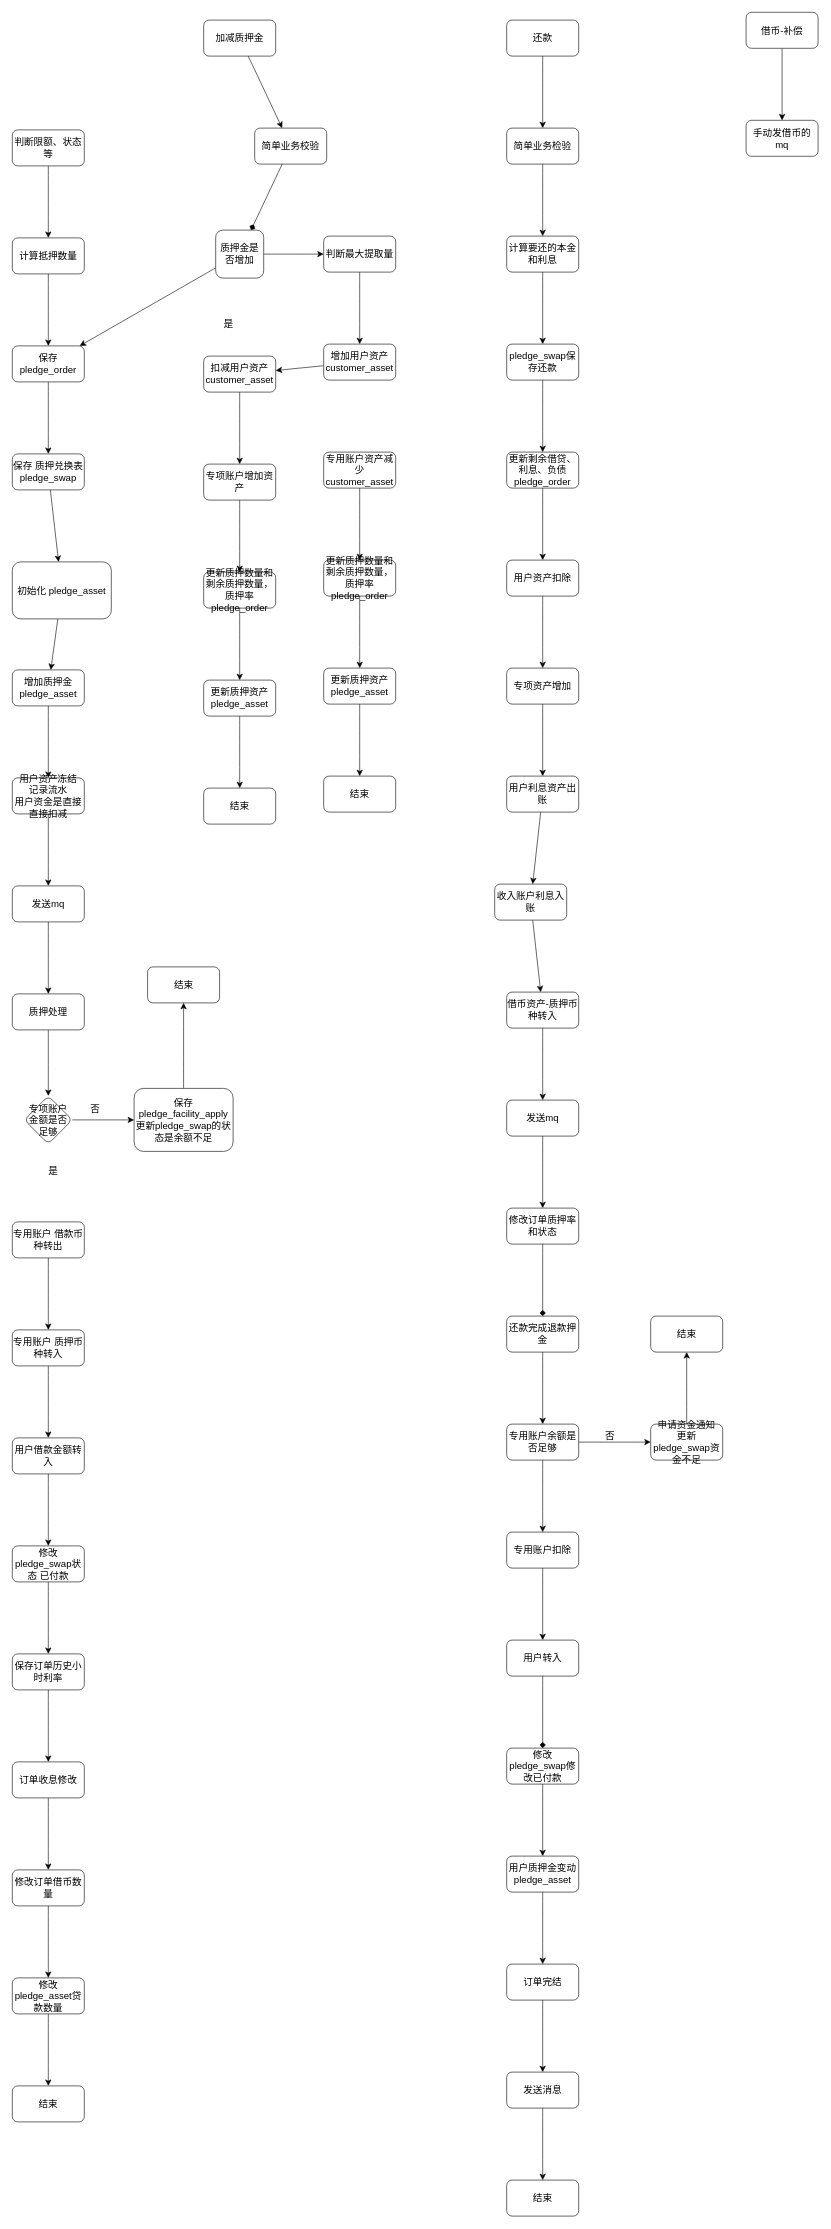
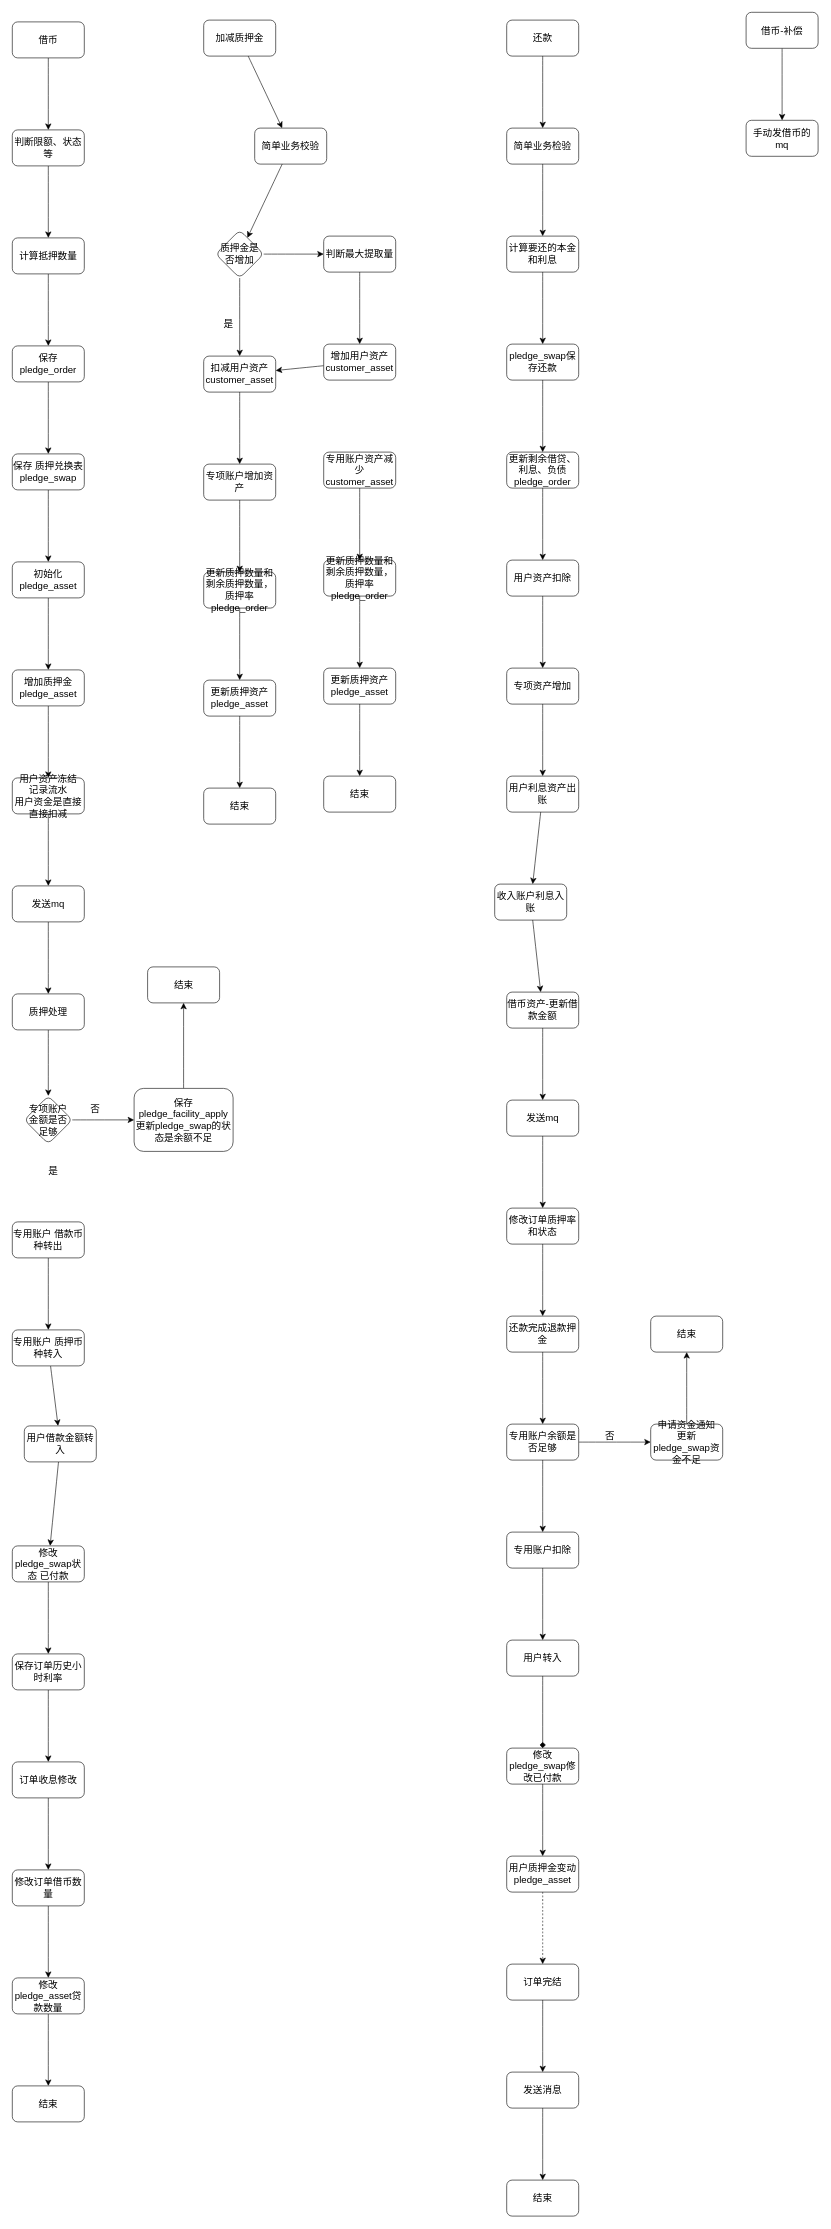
node "借币": added
edge "借币" -> "判断限额、状态等": added
edge "简单业务校验" -> "质押金是否增加": arrowhead diamond -> classic
node "质押金是否增加": shape rounded rectangle -> diamond
edge "质押金是否增加" -> "保存pledge_order": now "质押金是否增加" -> "扣减用户资产 customer_asset"
node "初始化 pledge_asset": size 99x57 -> 72x36
node "借币资产-质押币种转入": label "借币资产-质押币种转入" -> "借币资产-更新借款金额"
edge "修改订单质押率和状态" -> "还款完成退款押金": arrowhead diamond -> classic
node "用户借款金额转入": moved (48, 1456) -> (60, 1444)
edge "用户质押金变动 pledge_asset" -> "订单完结": style solid -> dashed
